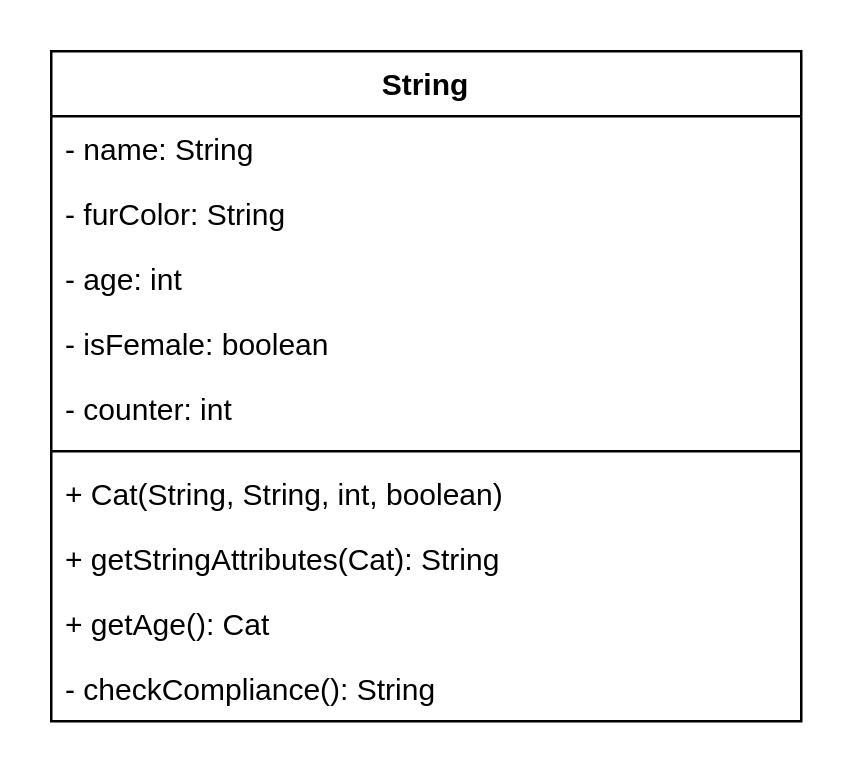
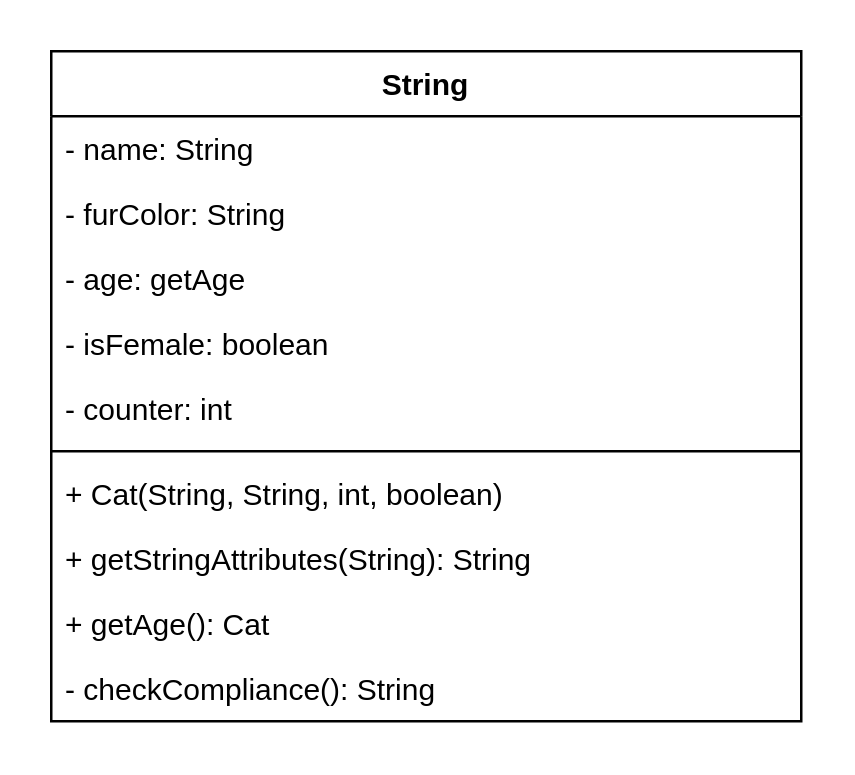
node "- age: int": label "- age: int" -> "- age: getAge"
node "+ getStringAttributes(Cat): String": label "+ getStringAttributes(Cat): String" -> "+ getStringAttributes(String): String"
